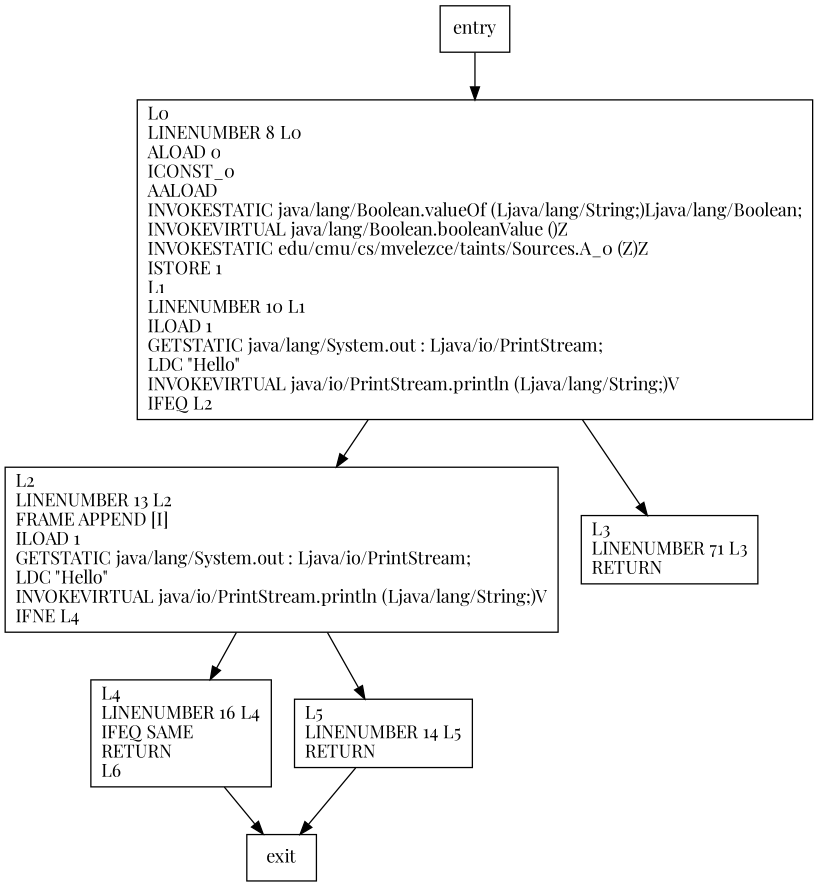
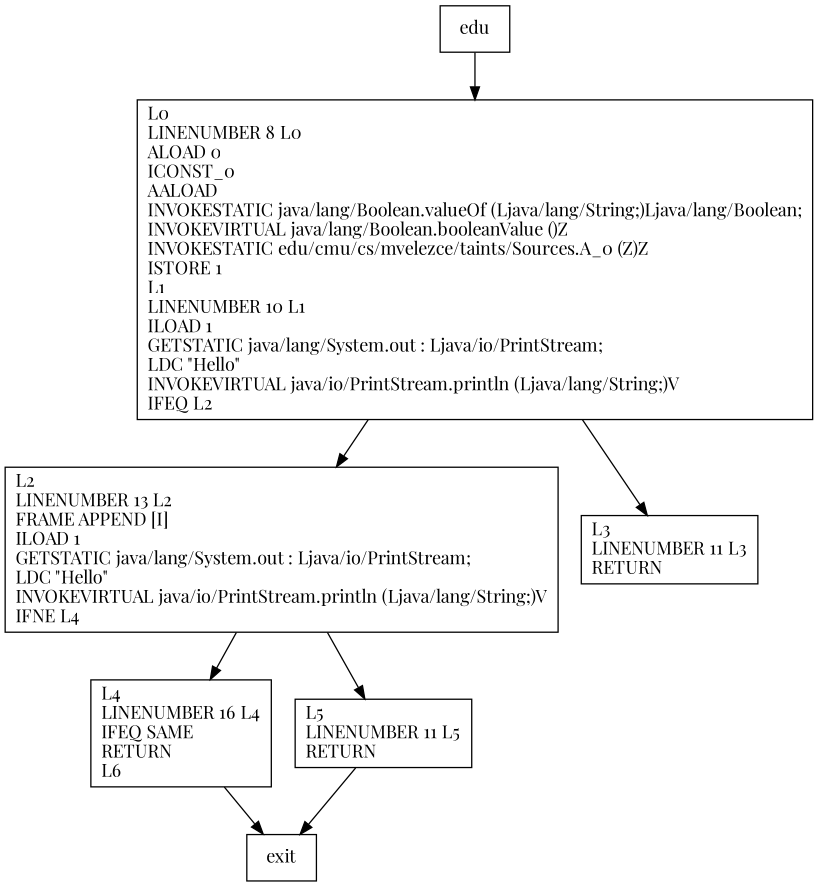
node "entry": label "entry" -> "edu"
node "L3 LINENUMBER 71 L3 RETURN": label "L3 LINENUMBER 71 L3 RETURN" -> "L3 LINENUMBER 11 L3 RETURN"
node "L5 LINENUMBER 14 L5 RETURN": label "L5 LINENUMBER 14 L5 RETURN" -> "L5 LINENUMBER 11 L5 RETURN"
